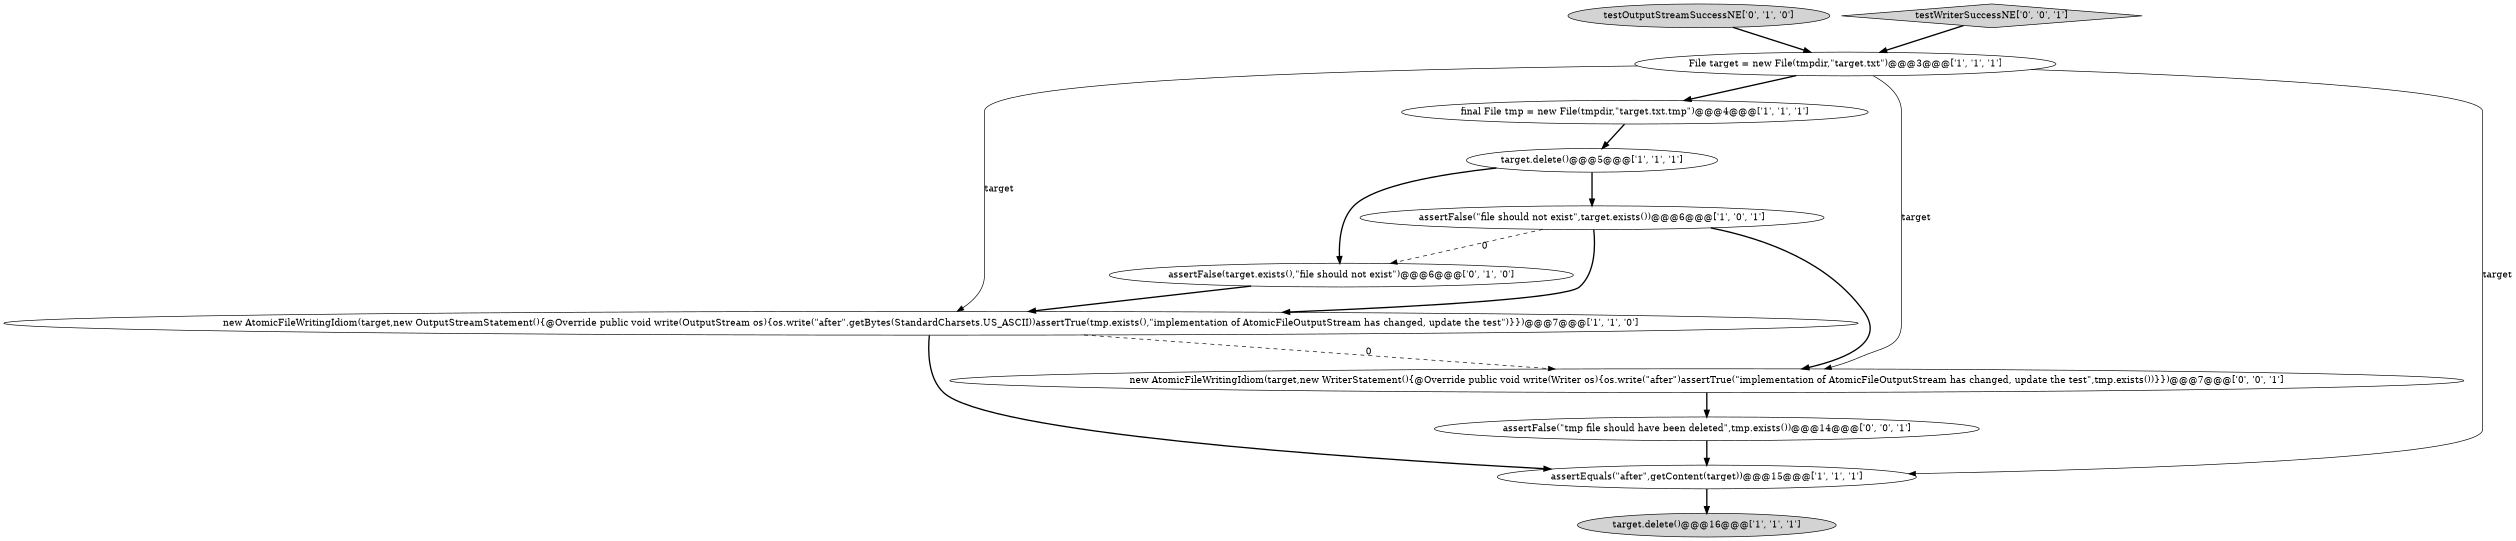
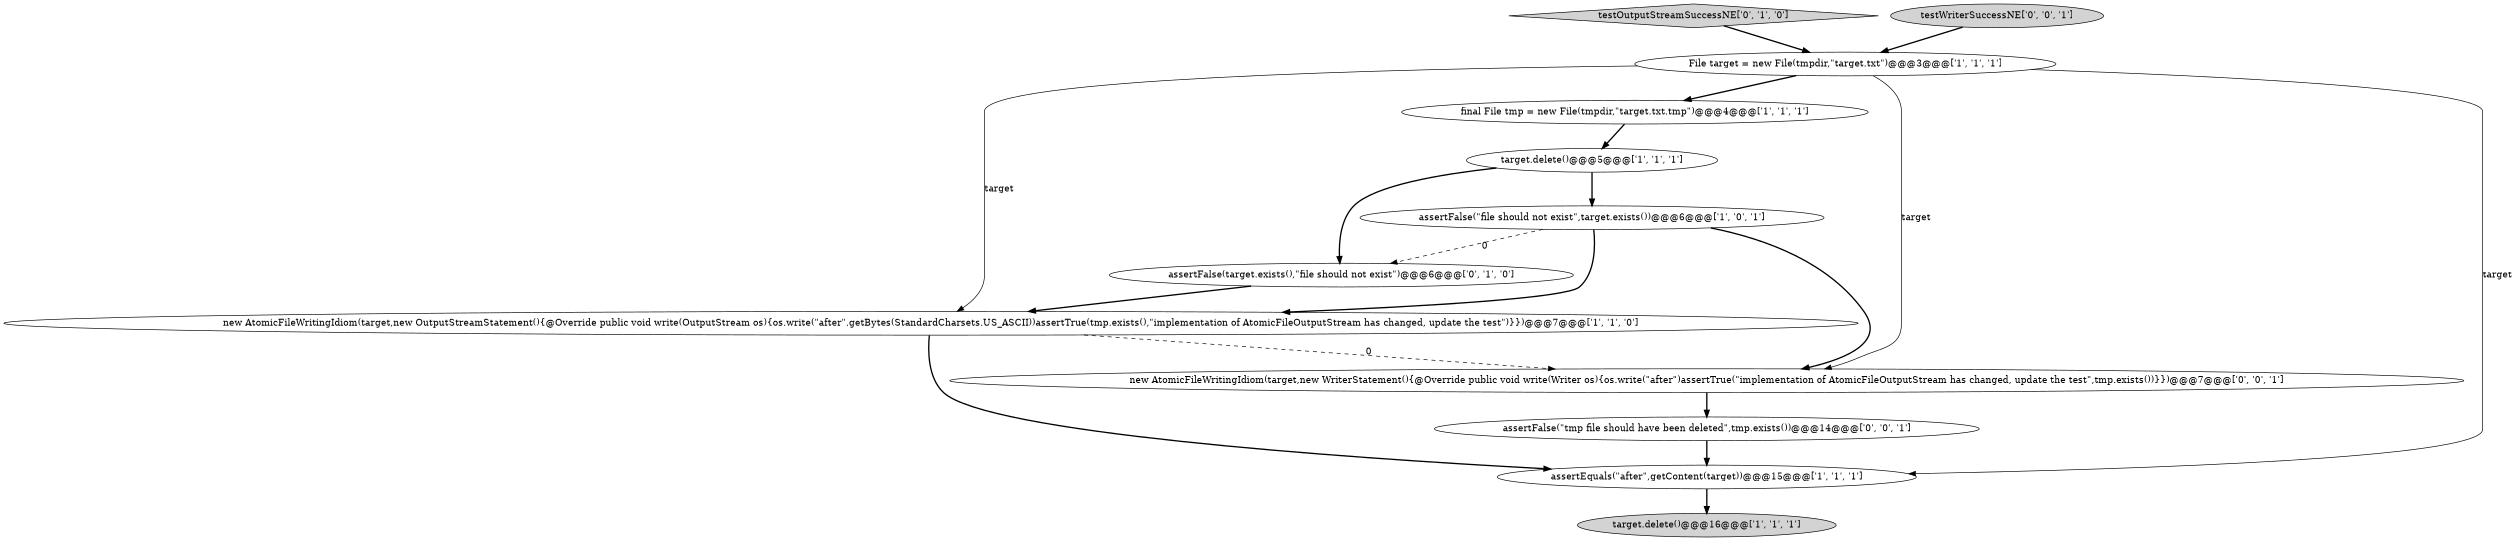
node "testOutputStreamSuccessNE['0', '1', '0']": shape ellipse -> diamond
node "testWriterSuccessNE['0', '0', '1']": shape diamond -> ellipse
